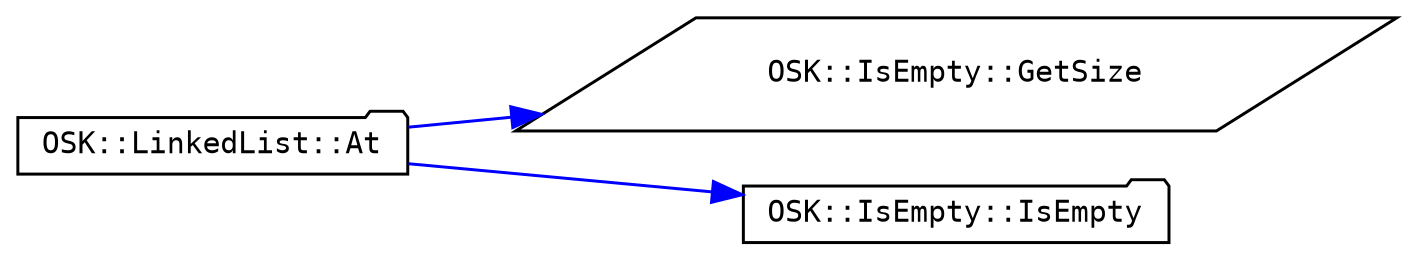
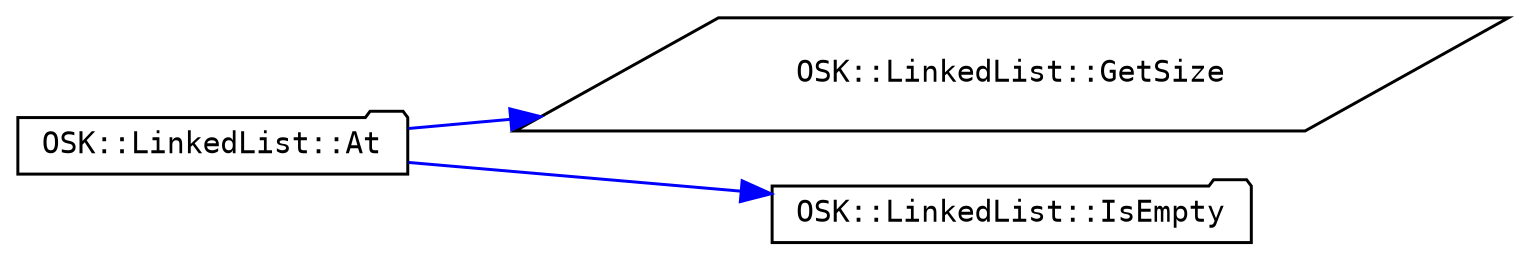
node "OSK::IsEmpty::GetSize": label "OSK::IsEmpty::GetSize" -> "OSK::LinkedList::GetSize"
node "OSK::IsEmpty::IsEmpty": label "OSK::IsEmpty::IsEmpty" -> "OSK::LinkedList::IsEmpty"
